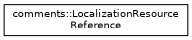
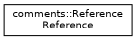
node "comments::LocalizationResource Reference": label "comments::LocalizationResource Reference" -> "comments::Reference Reference"
